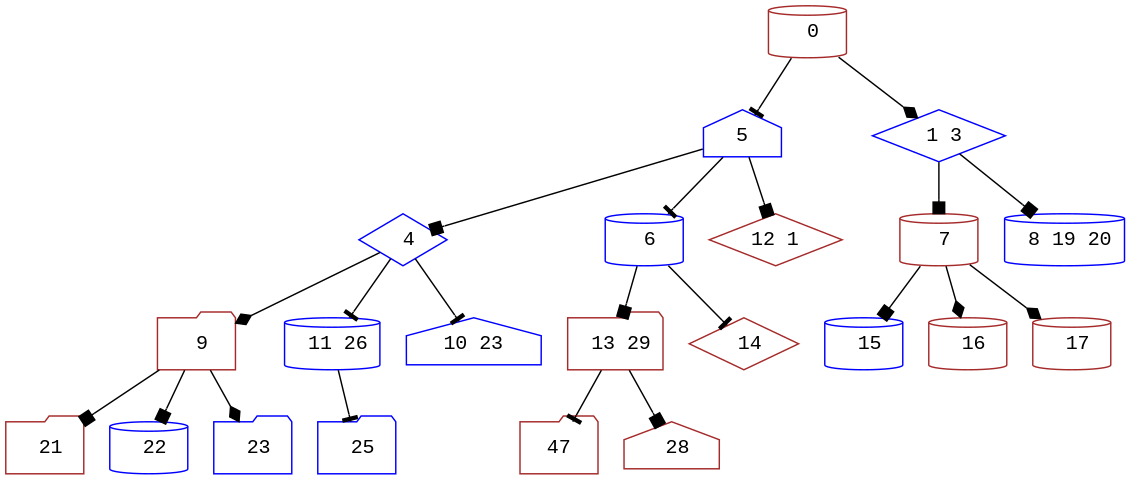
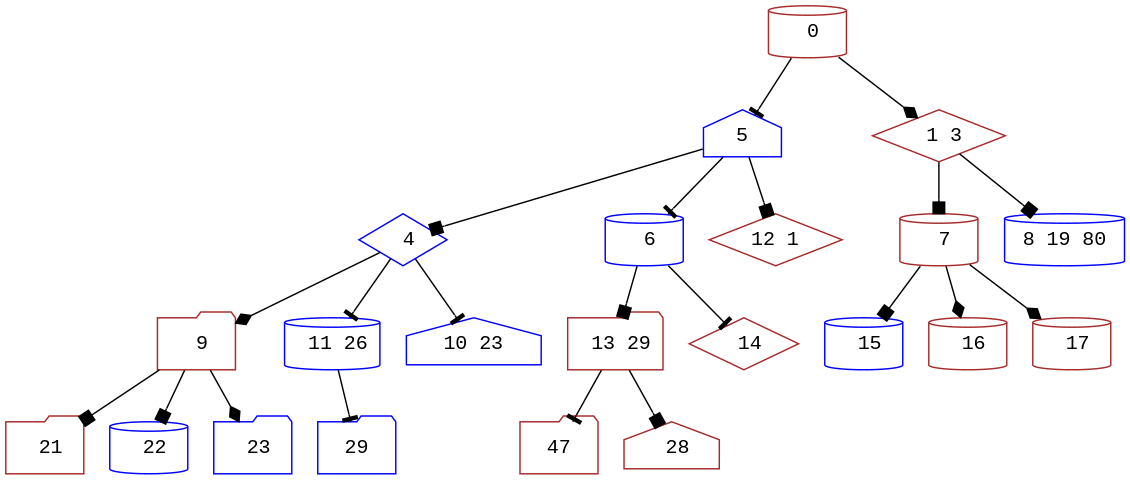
node "1 3": color blue -> brown
node "8 19 20": label "8 19 20" -> "8 19 80"
node "25": label "25" -> "29"
